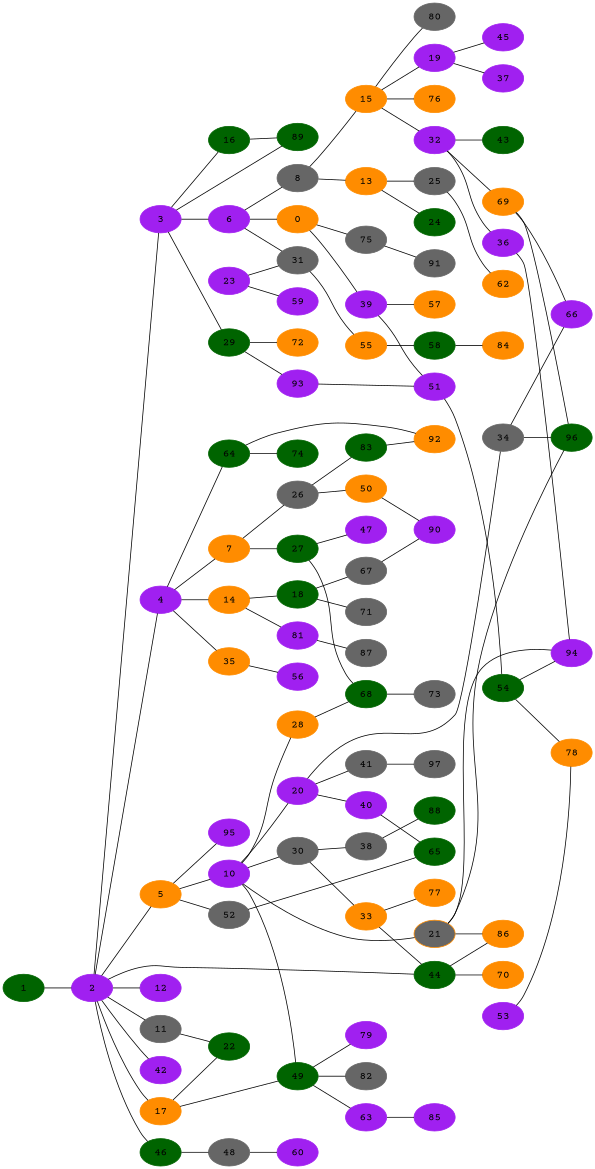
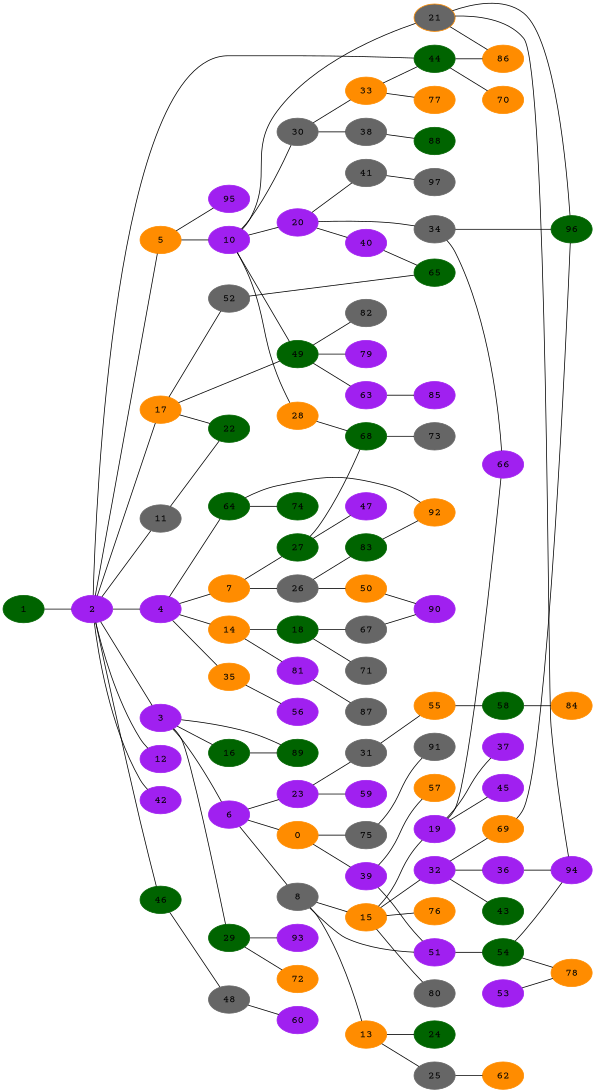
edge "6" -- "31": now "6" -- "23"
edge "69" -- "66": now "19" -- "66"
edge "93" -- "51": now "8" -- "51"
edge "5" -- "52": now "17" -- "52"
